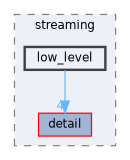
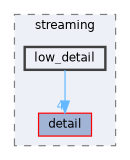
node "low_level": label "low_level" -> "low_detail"
